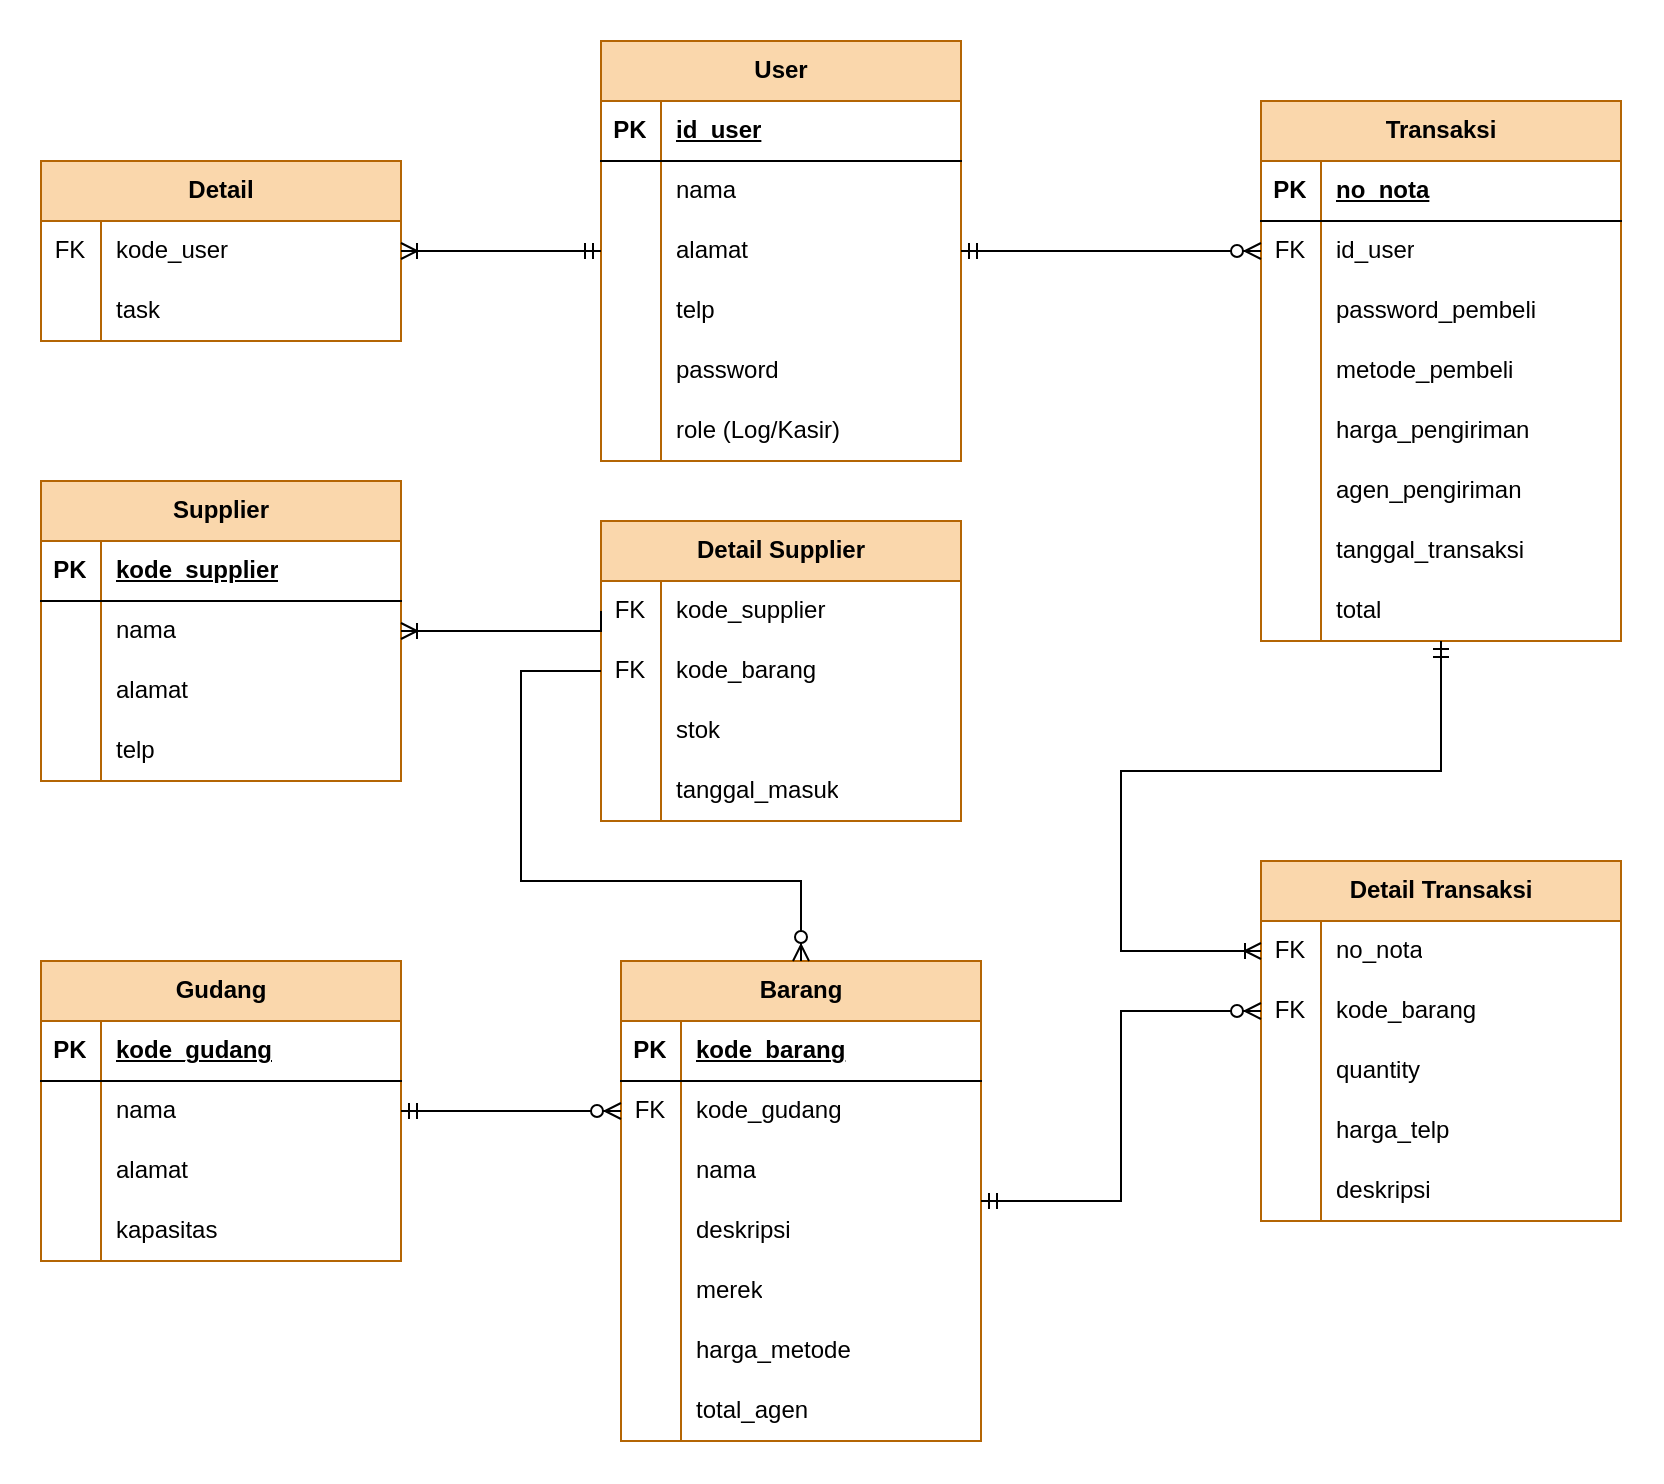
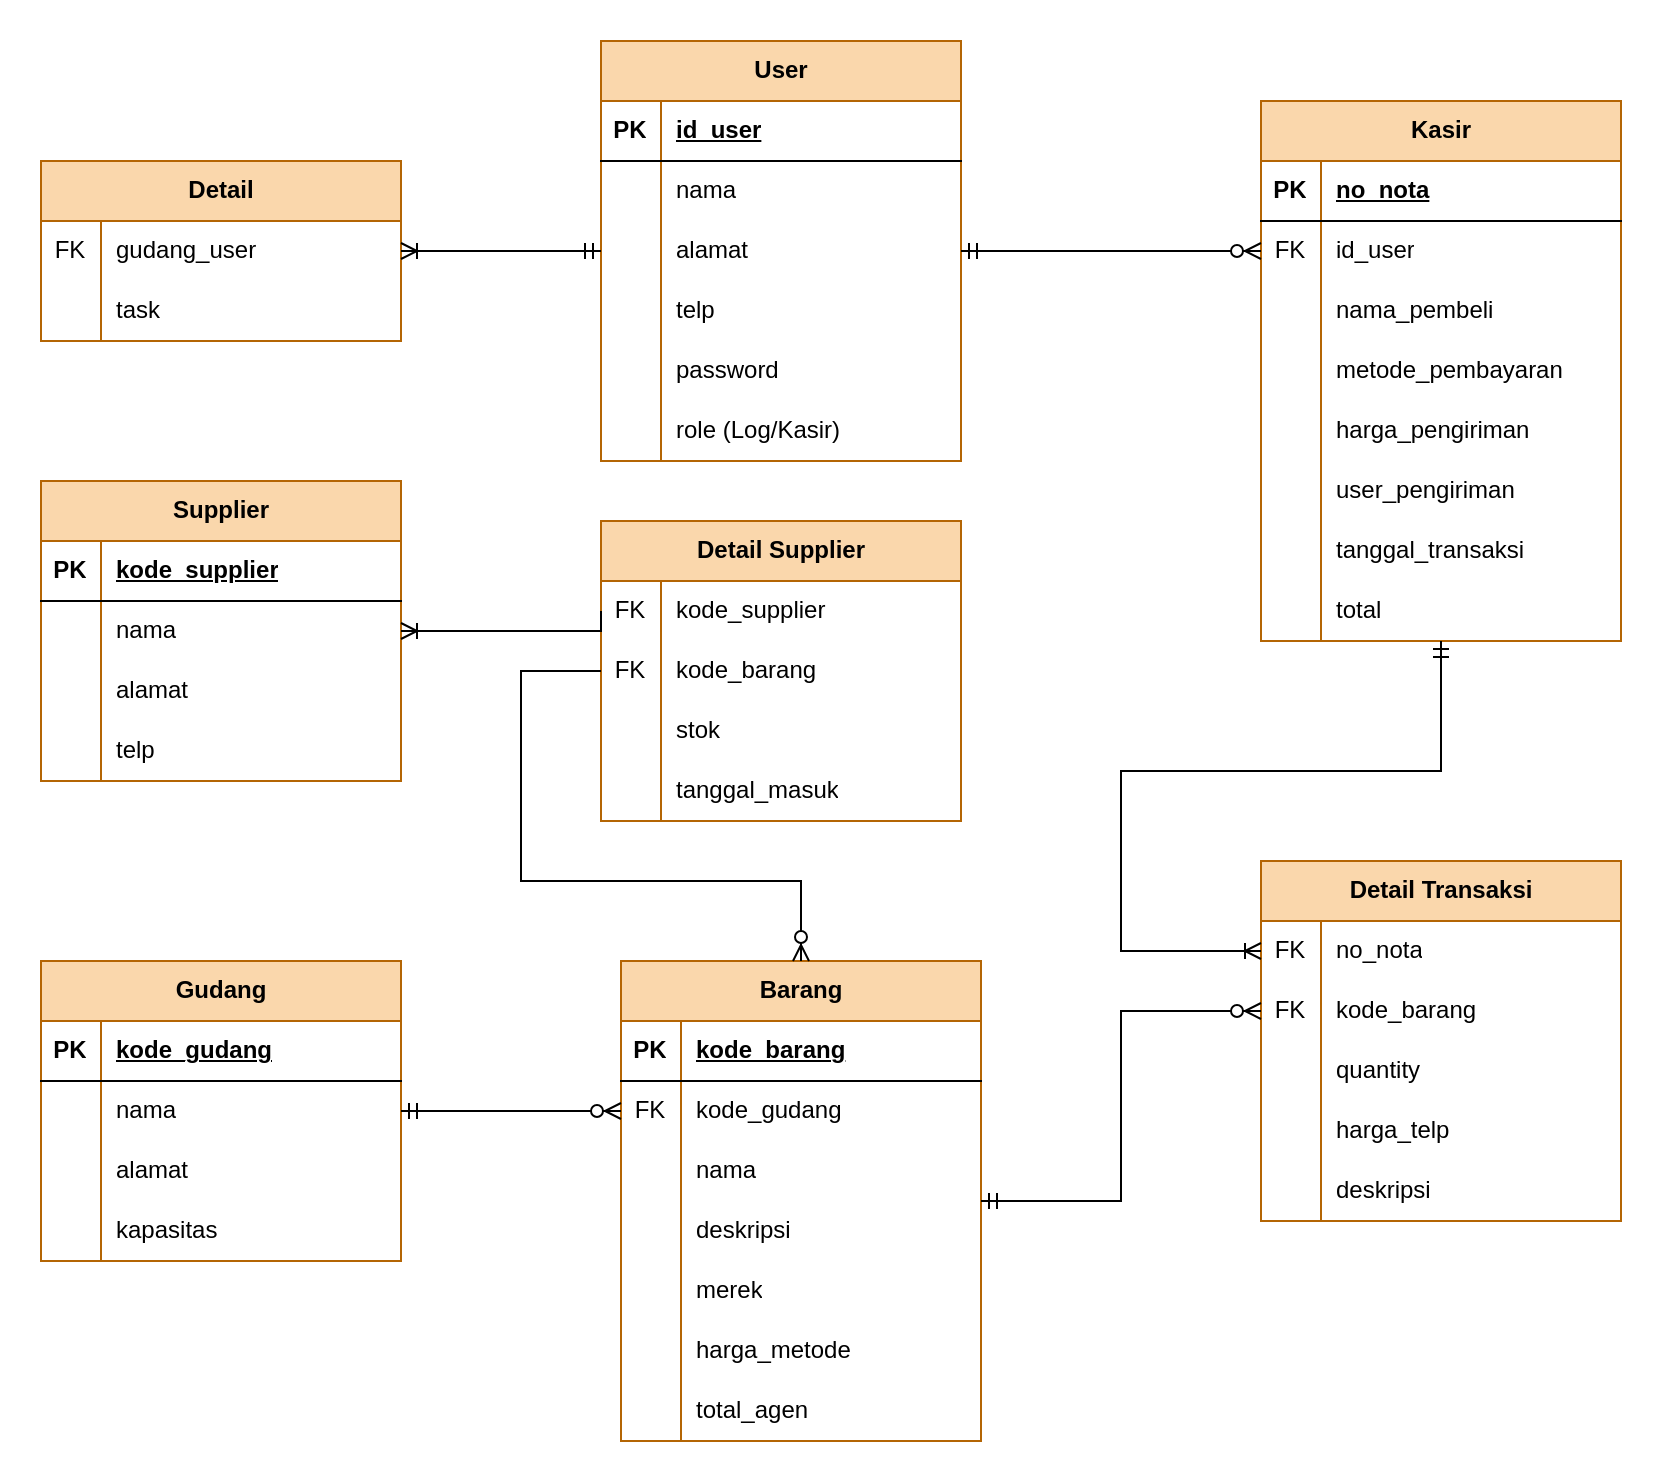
node "Transaksi": label "Transaksi" -> "Kasir"
node "kode_user": label "kode_user" -> "gudang_user"
node "password_pembeli": label "password_pembeli" -> "nama_pembeli"
node "metode_pembeli": label "metode_pembeli" -> "metode_pembayaran"
node "agen_pengiriman": label "agen_pengiriman" -> "user_pengiriman"
